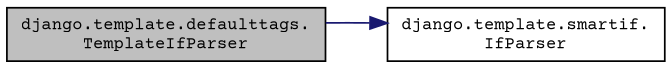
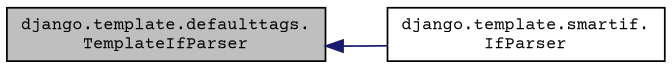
edge "django.template.defaulttags. TemplateIfParser" -> "django.template.smartif. IfParser": reversed
